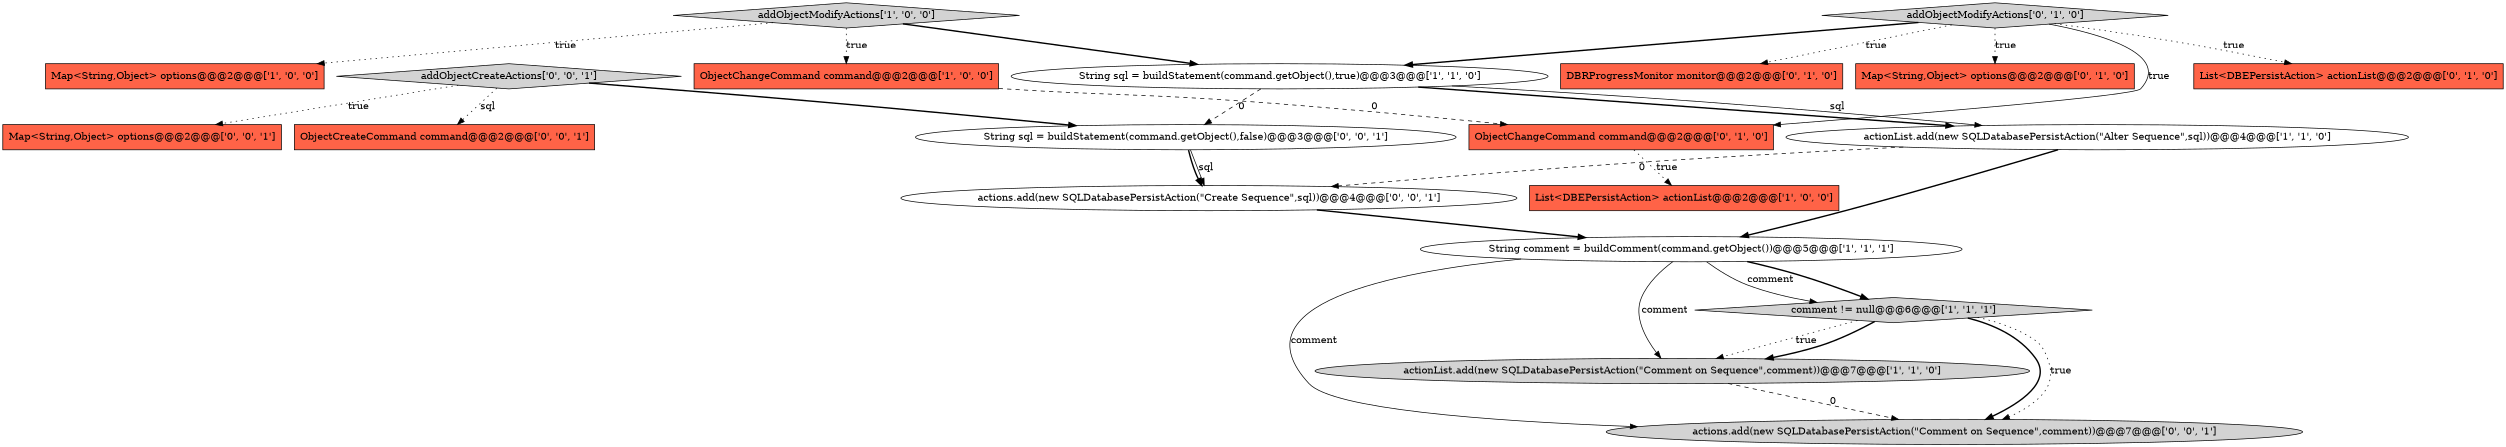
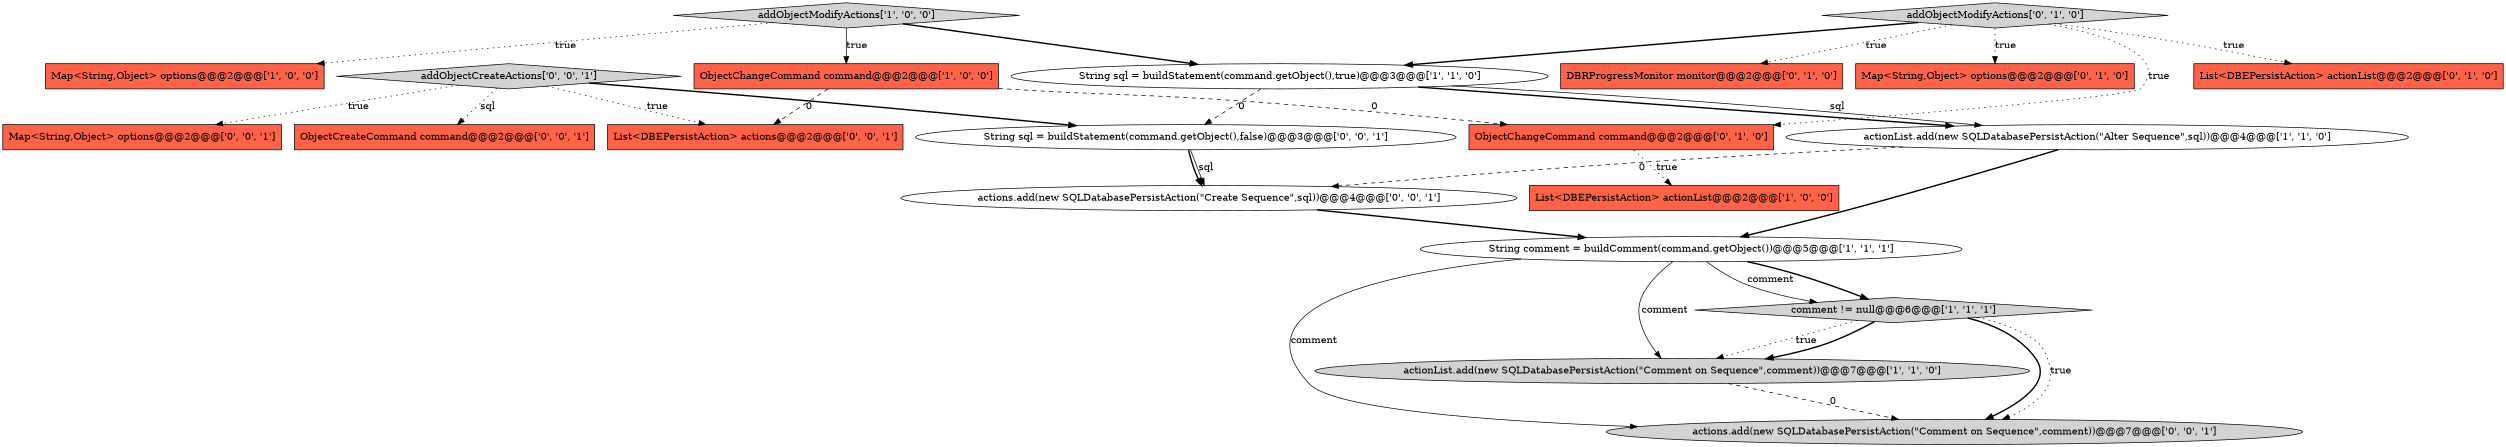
edge "addObjectModifyActions['1', '0', '0']" -> "ObjectChangeCommand command@@@2@@@['1', '0', '0']": style dotted -> solid
edge "addObjectModifyActions['0', '1', '0']" -> "ObjectChangeCommand command@@@2@@@['0', '1', '0']": style solid -> dotted
node "List<DBEPersistAction> actions@@@2@@@['0', '0', '1']": added
